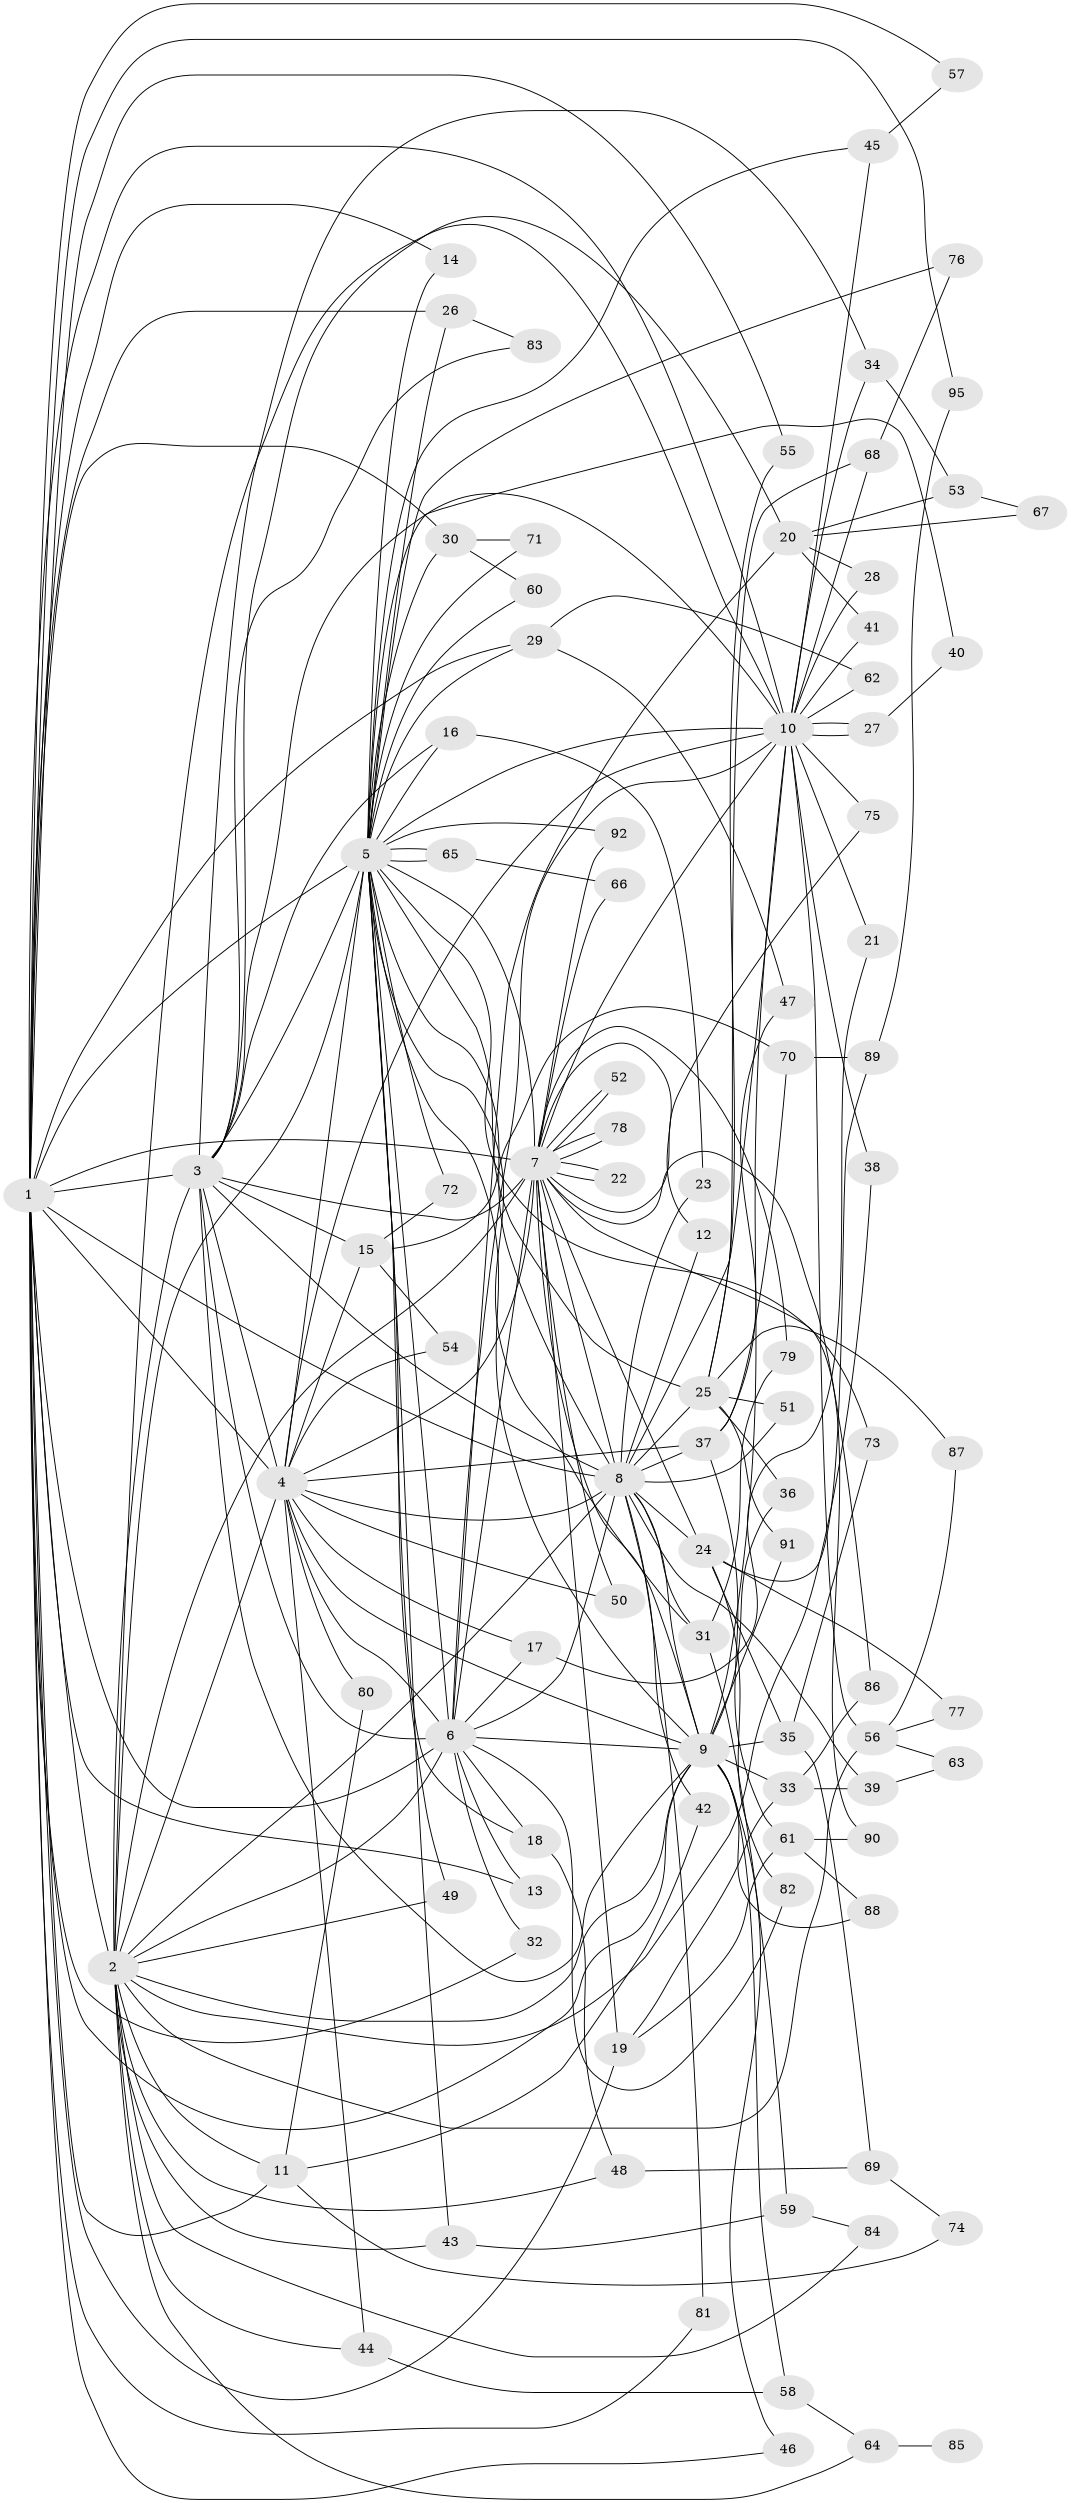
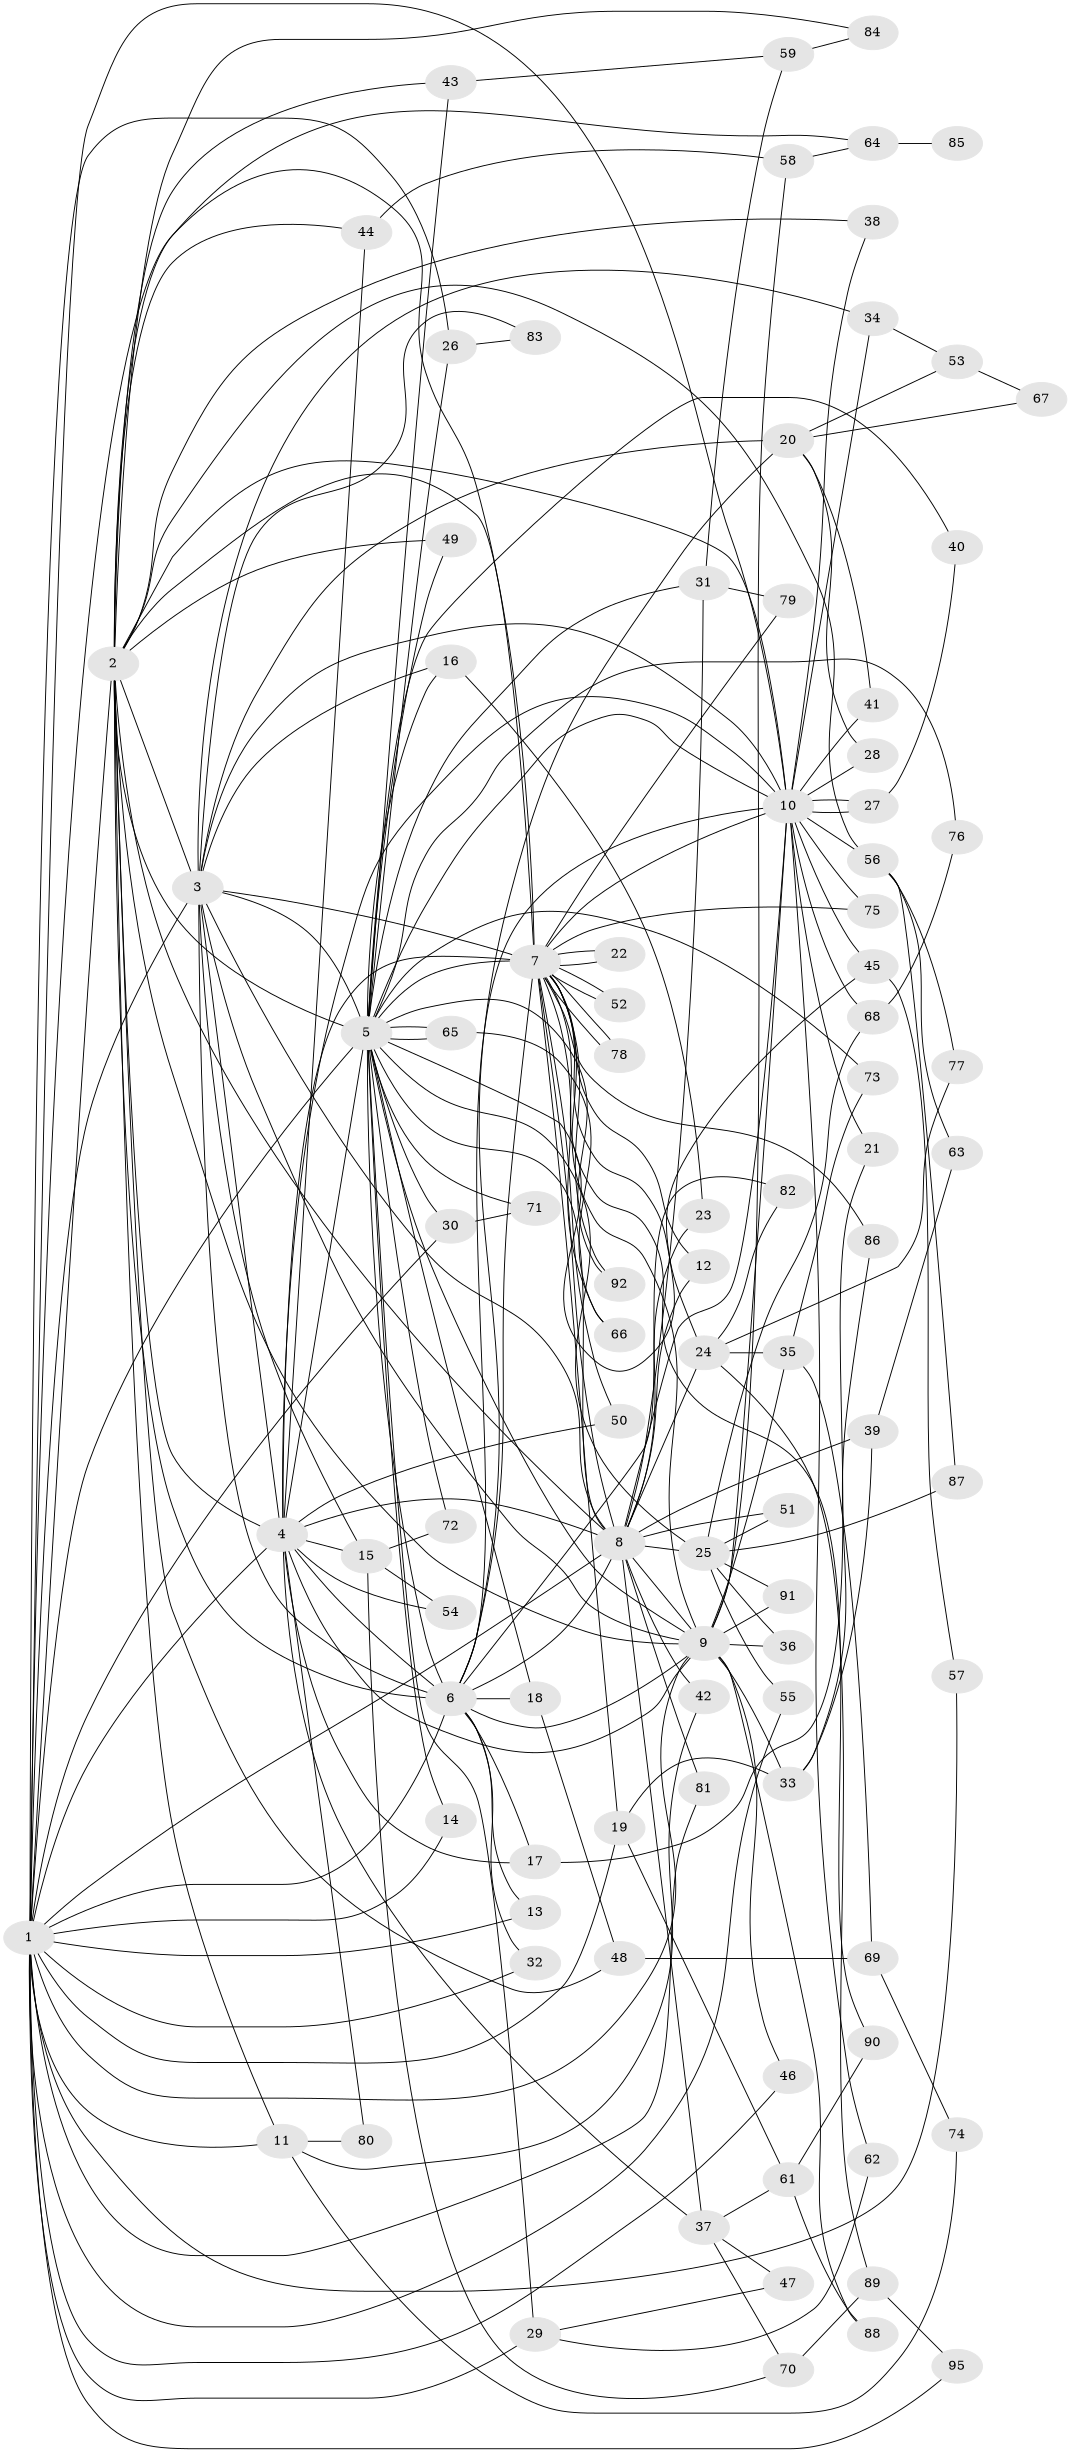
node "60": removed
